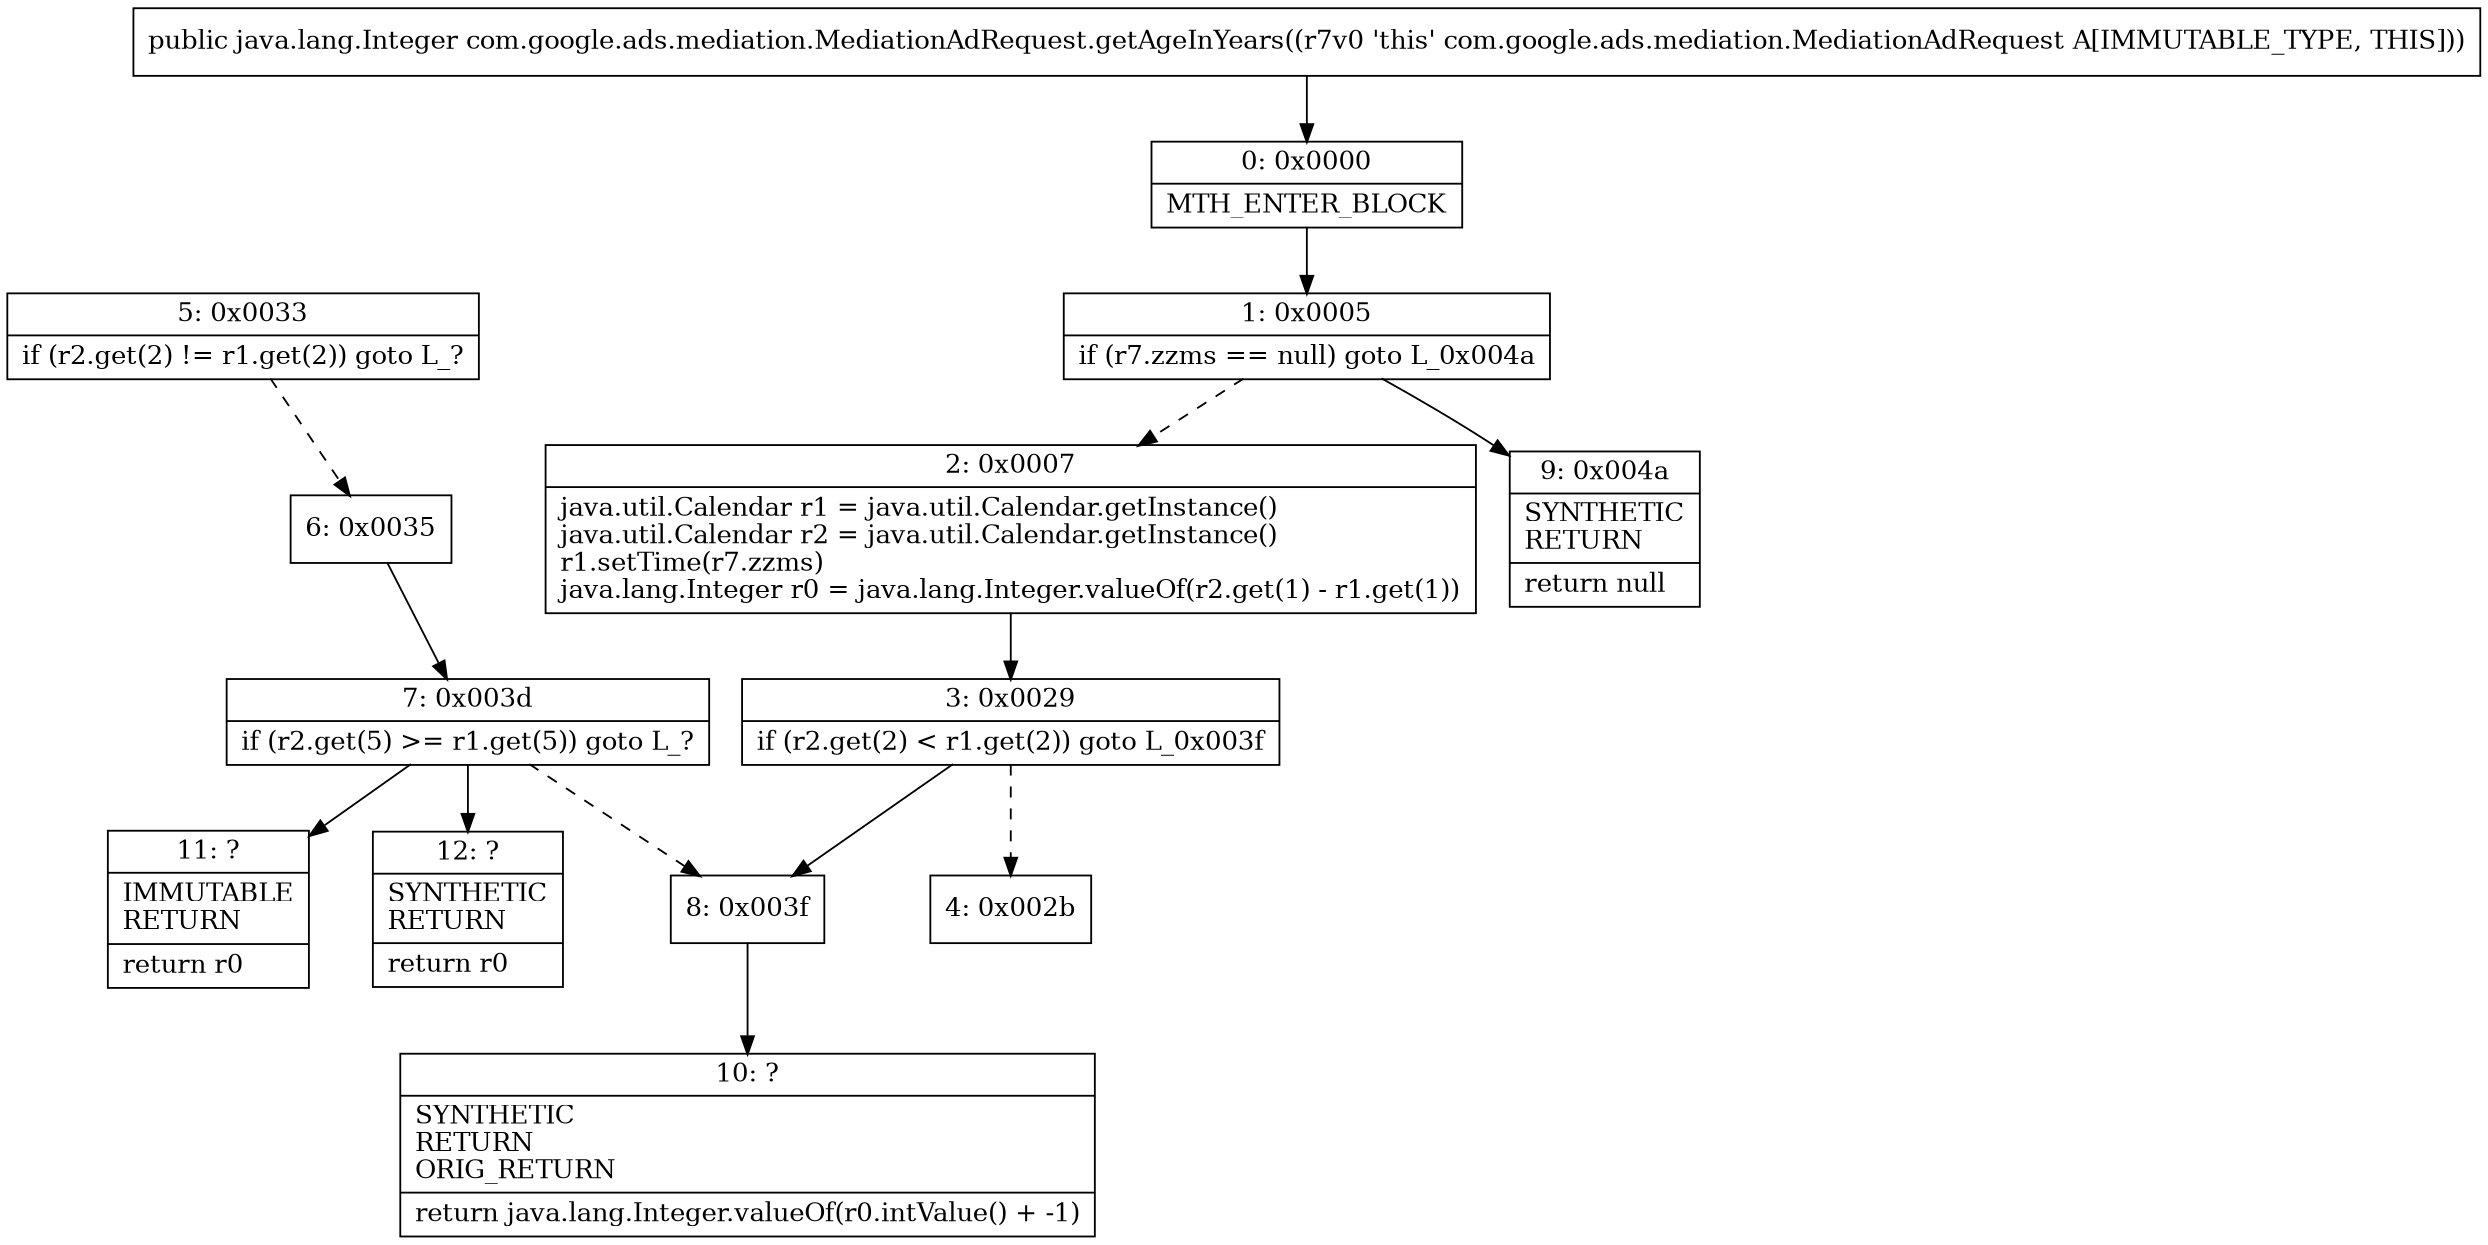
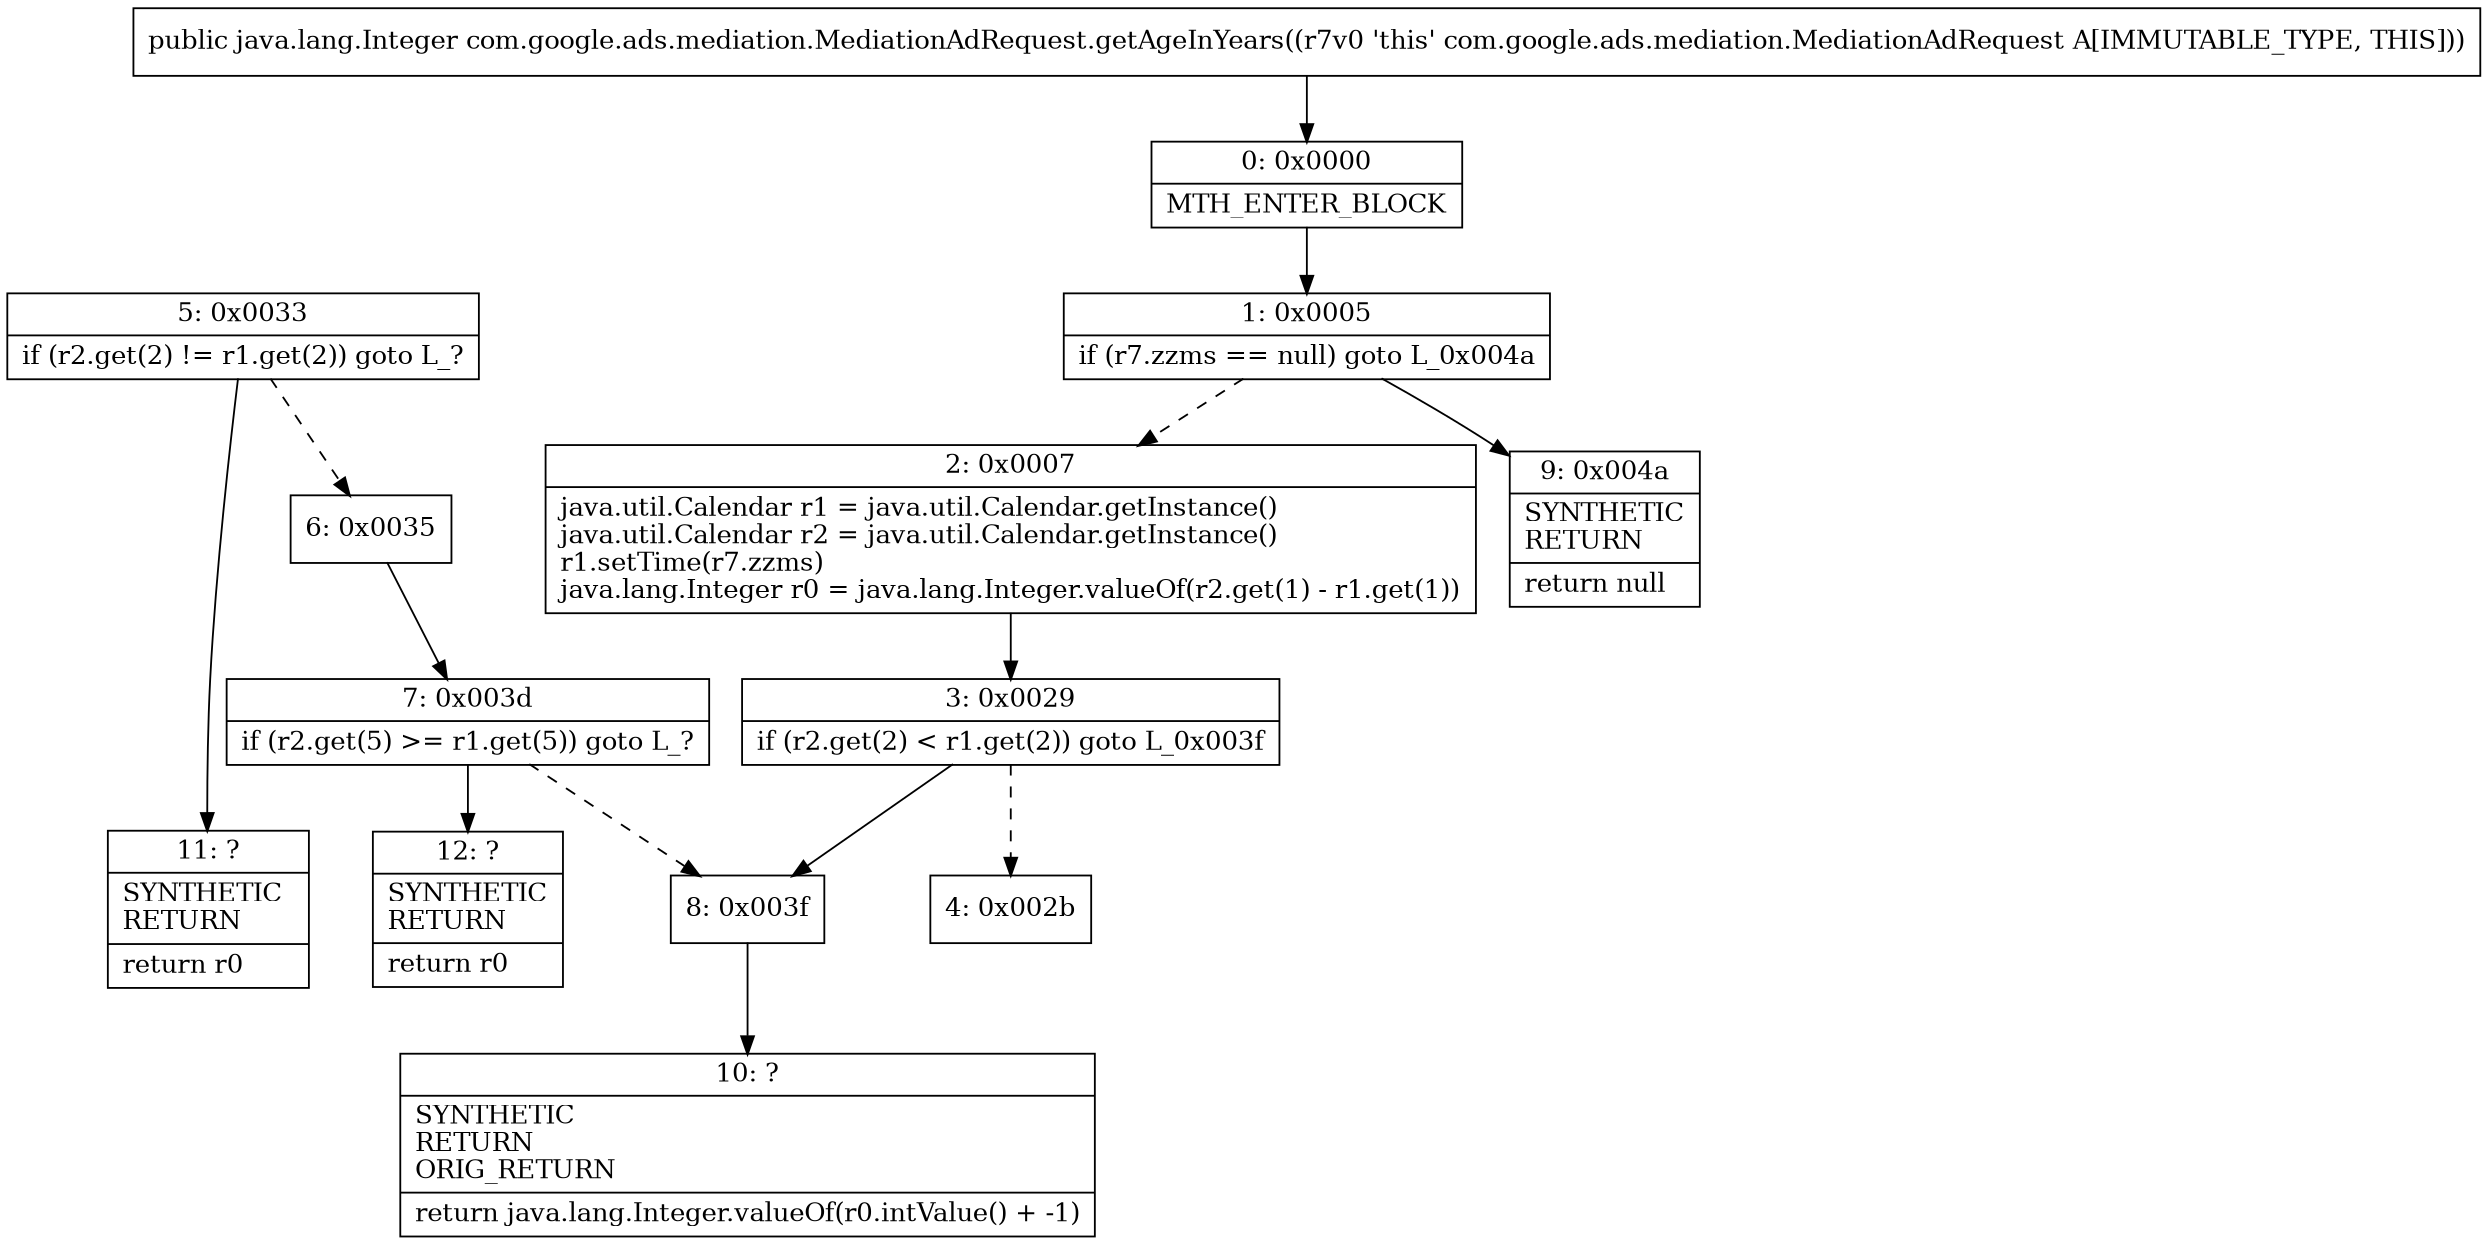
edge "7: 0x003d" -> "11: ?": now "5: 0x0033" -> "11: ?"
node "11: ?": text "IMMUTABLE" -> "SYNTHETIC"
